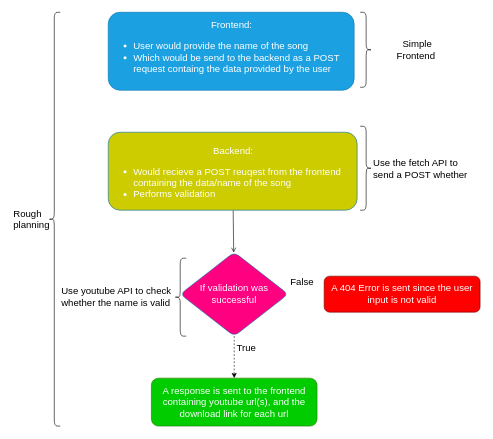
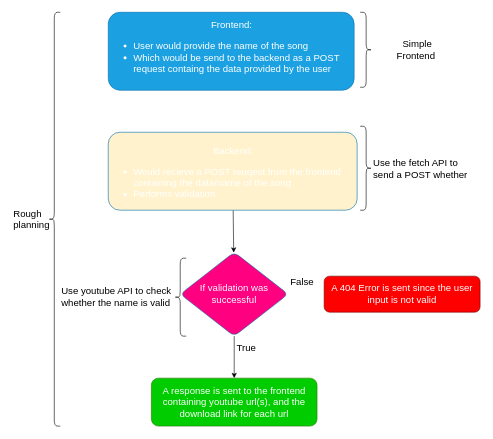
node "Backend: Would recieve a POST reuqest from the frontend containing the data/name of the song Performs validation": fillcolor #cccc00 -> #fff2cc
edge "Backend: Would recieve a POST reuqest from the frontend containing the data/name of the song Performs validation" -> "If validation was successful": arrowhead open -> classic
edge "If validation was successful" -> "A response is sent to the frontend containing youtube url(s), and the download link for each url": style dashed -> solid
